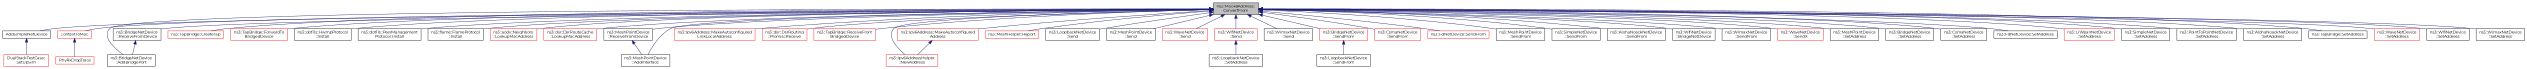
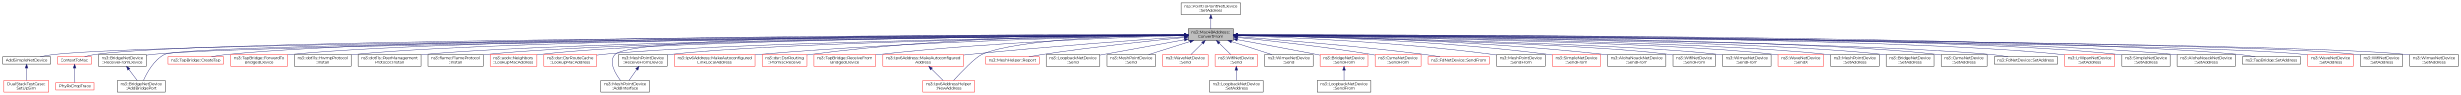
edge "ns3::PointToPointNetDevice ::SetAddress" -> "ns3::Mac48Address:: ConvertFrom": reversed
node "ns3::SimpleNetDevice ::SendFrom": color black -> red
node "ns3::WifiNetDevice ::BridgeNetDevice": label "ns3::WifiNetDevice ::BridgeNetDevice" -> "ns3::WifiNetDevice ::SendFrom"
